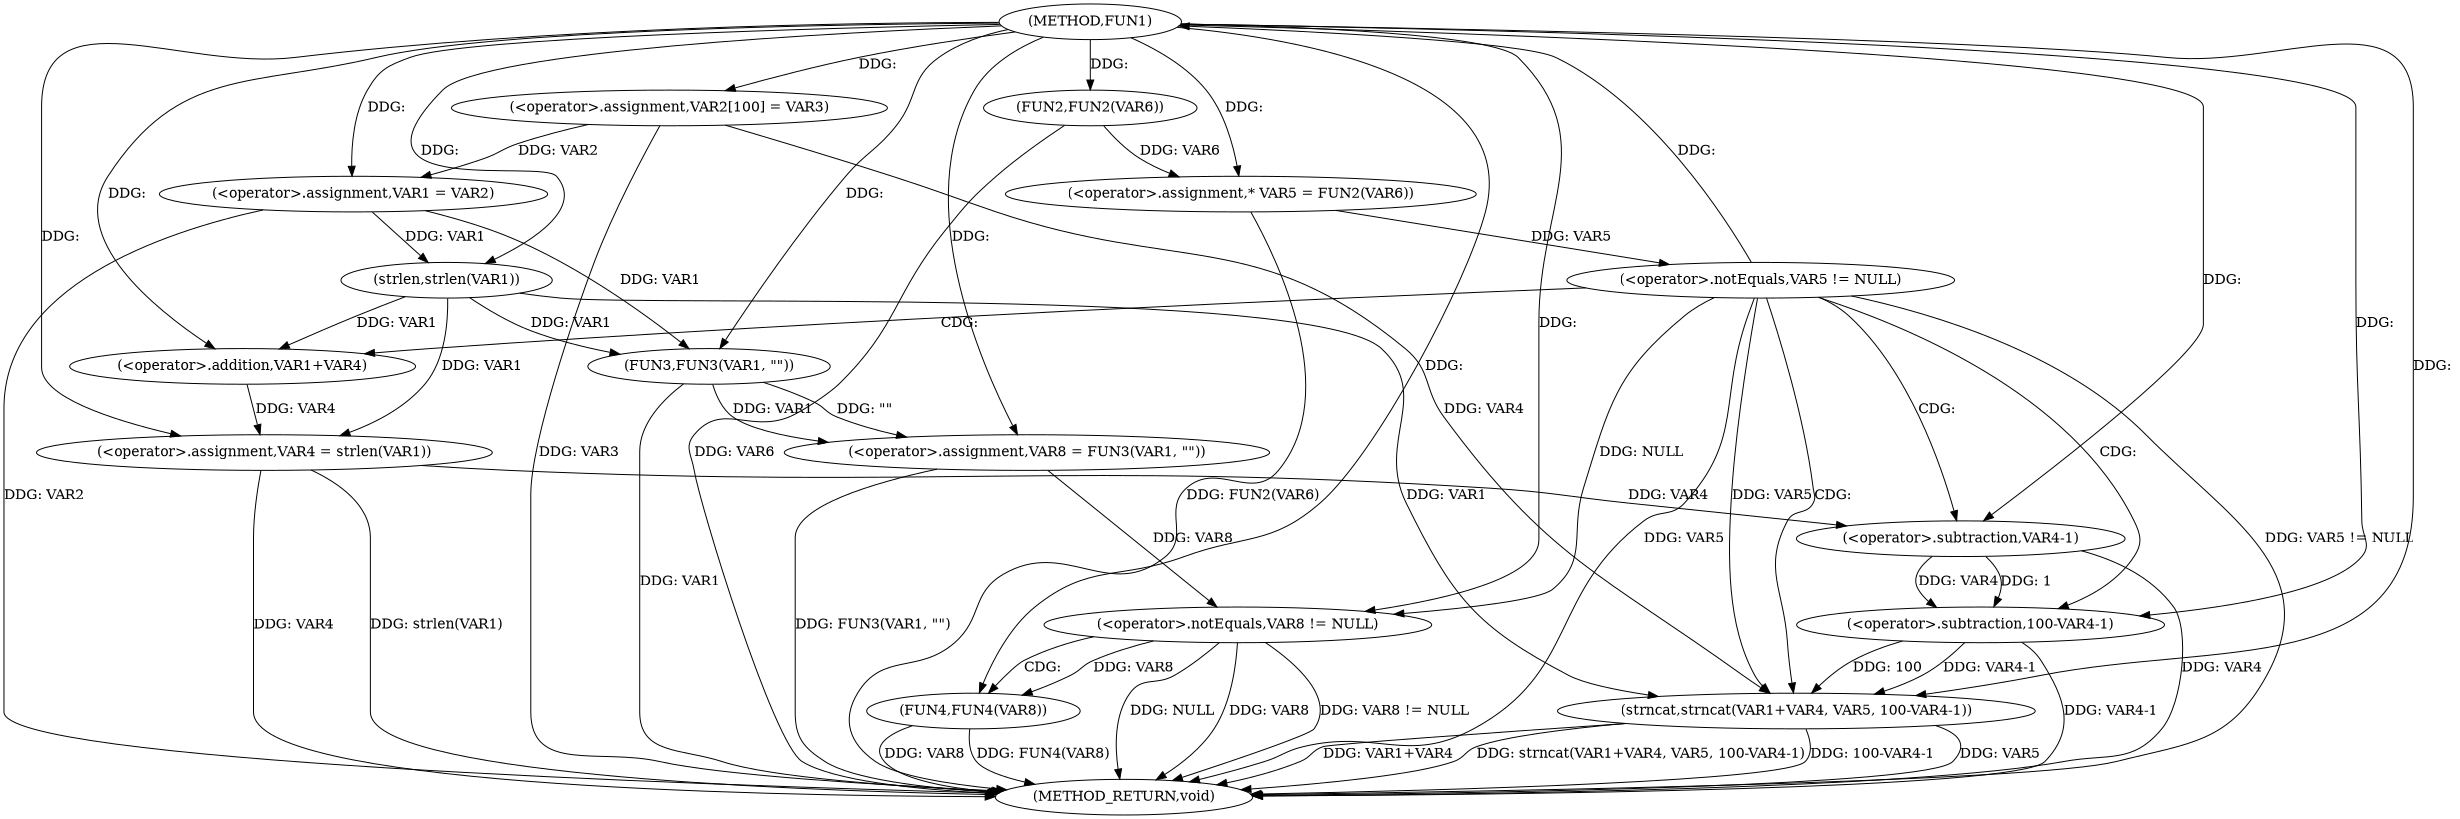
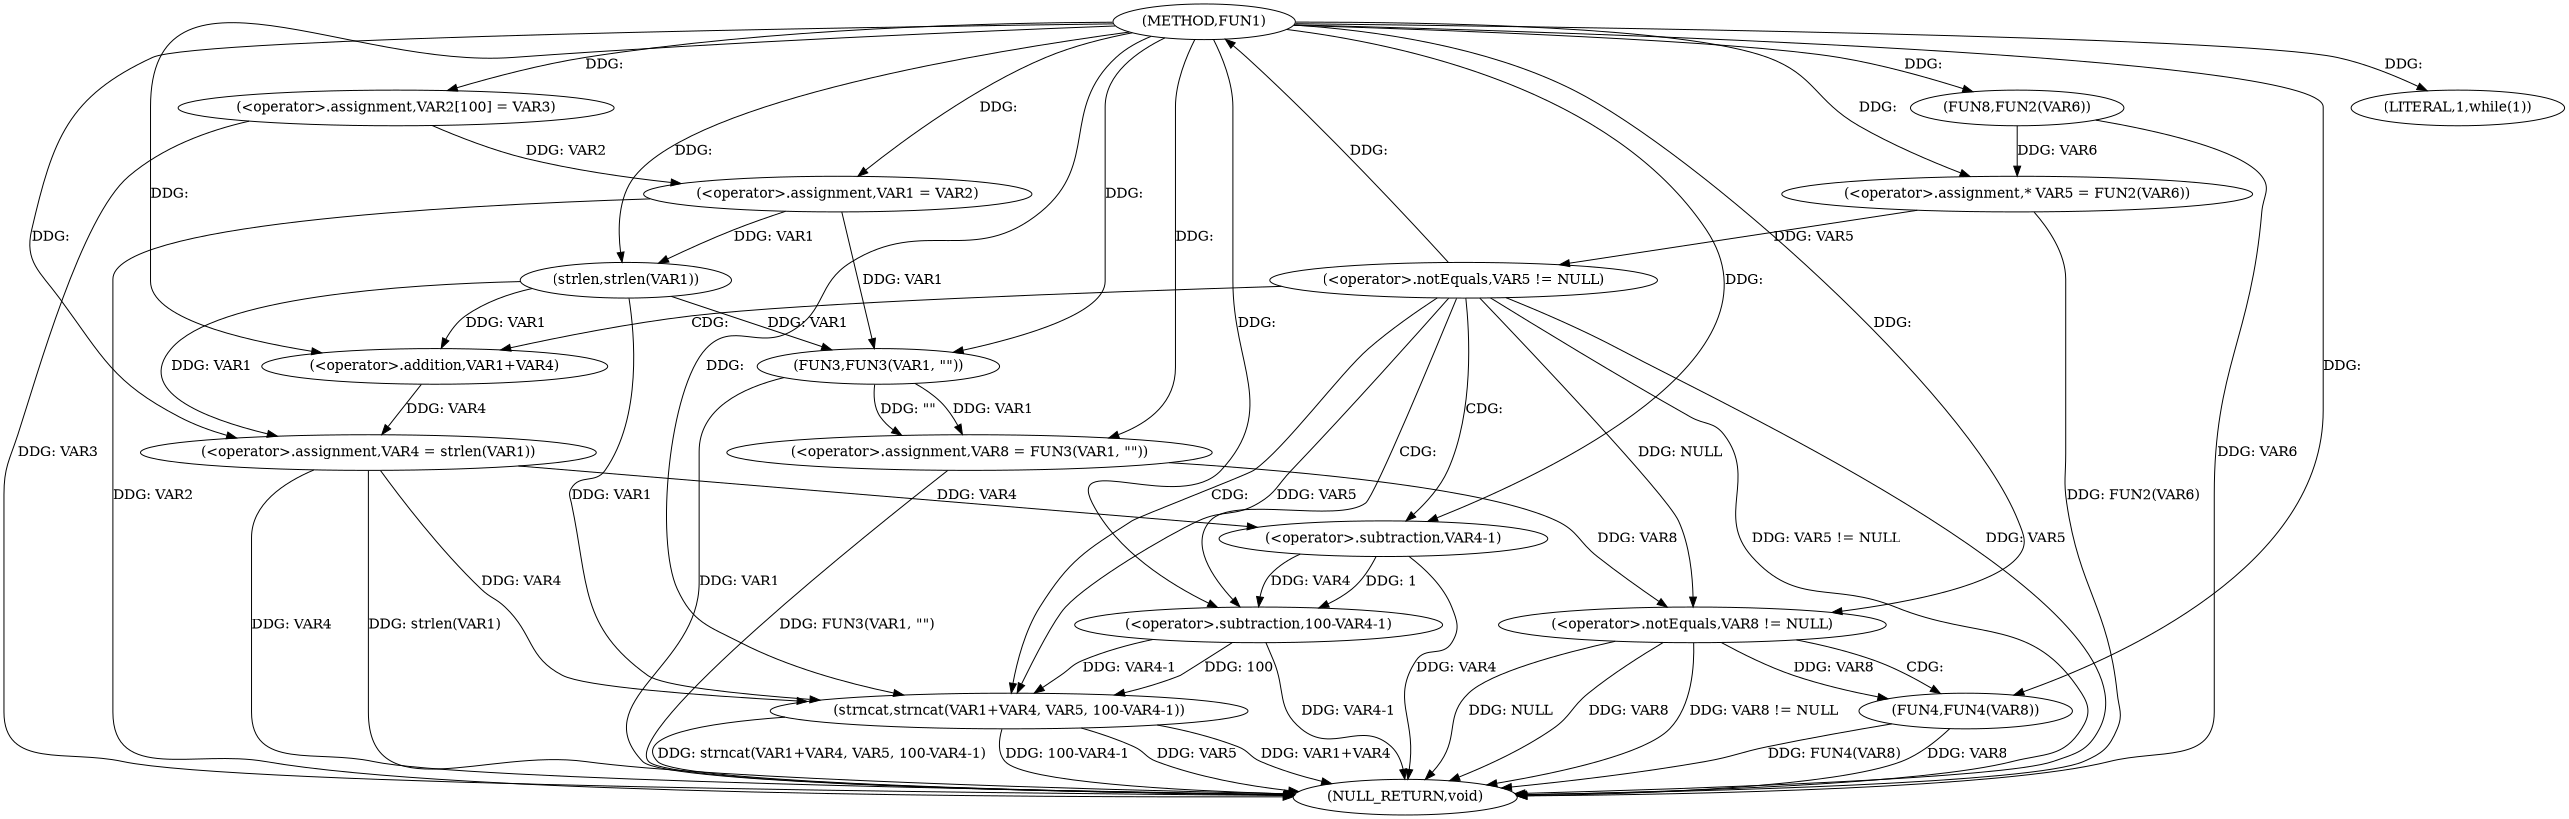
node "(FUN2,FUN2(VAR6))": label "(FUN2,FUN2(VAR6))" -> "(FUN8,FUN2(VAR6))"
node "(LITERAL,1,while(1))": added
edge "(<operator>.assignment,VAR2[100] = VAR3)" -> "(strncat,strncat(VAR1+VAR4, VAR5, 100-VAR4-1))": now "(<operator>.assignment,VAR4 = strlen(VAR1))" -> "(strncat,strncat(VAR1+VAR4, VAR5, 100-VAR4-1))"
node "(METHOD_RETURN,void)": label "(METHOD_RETURN,void)" -> "(NULL_RETURN,void)"
